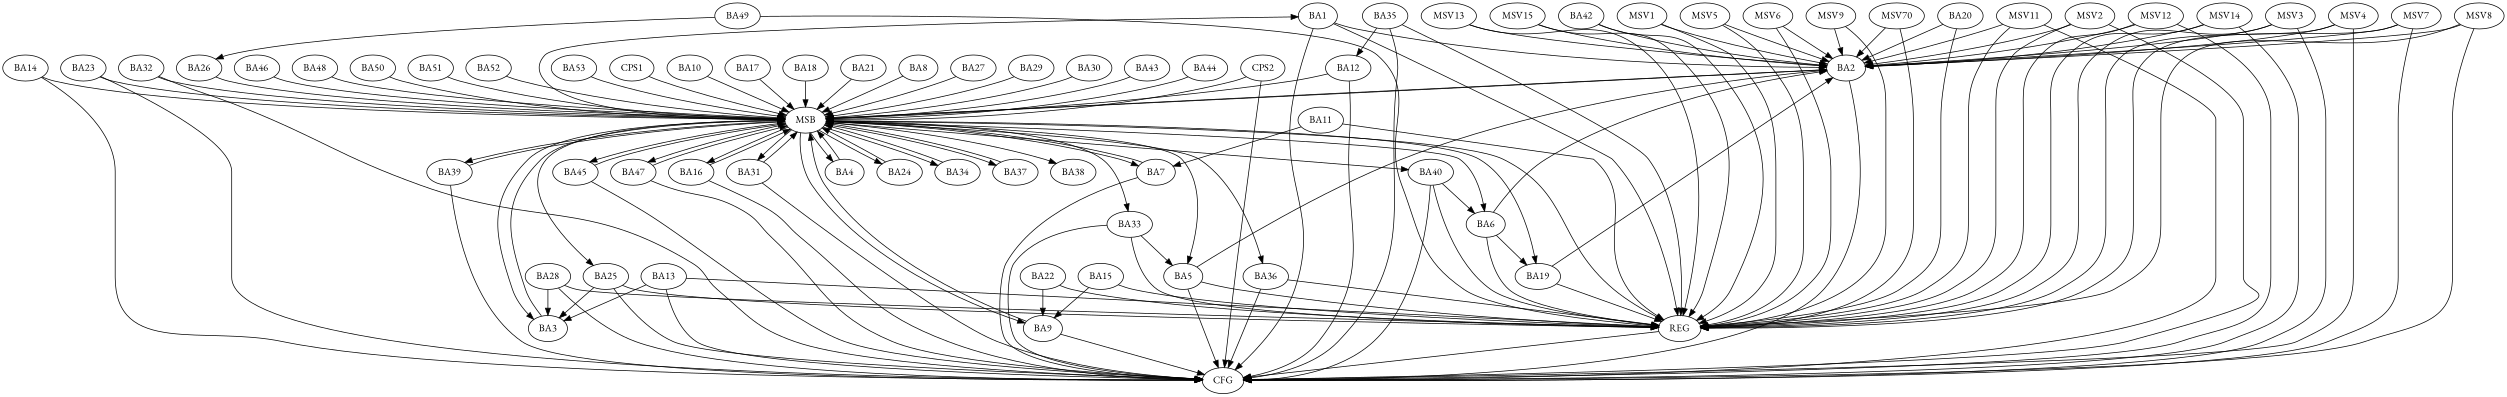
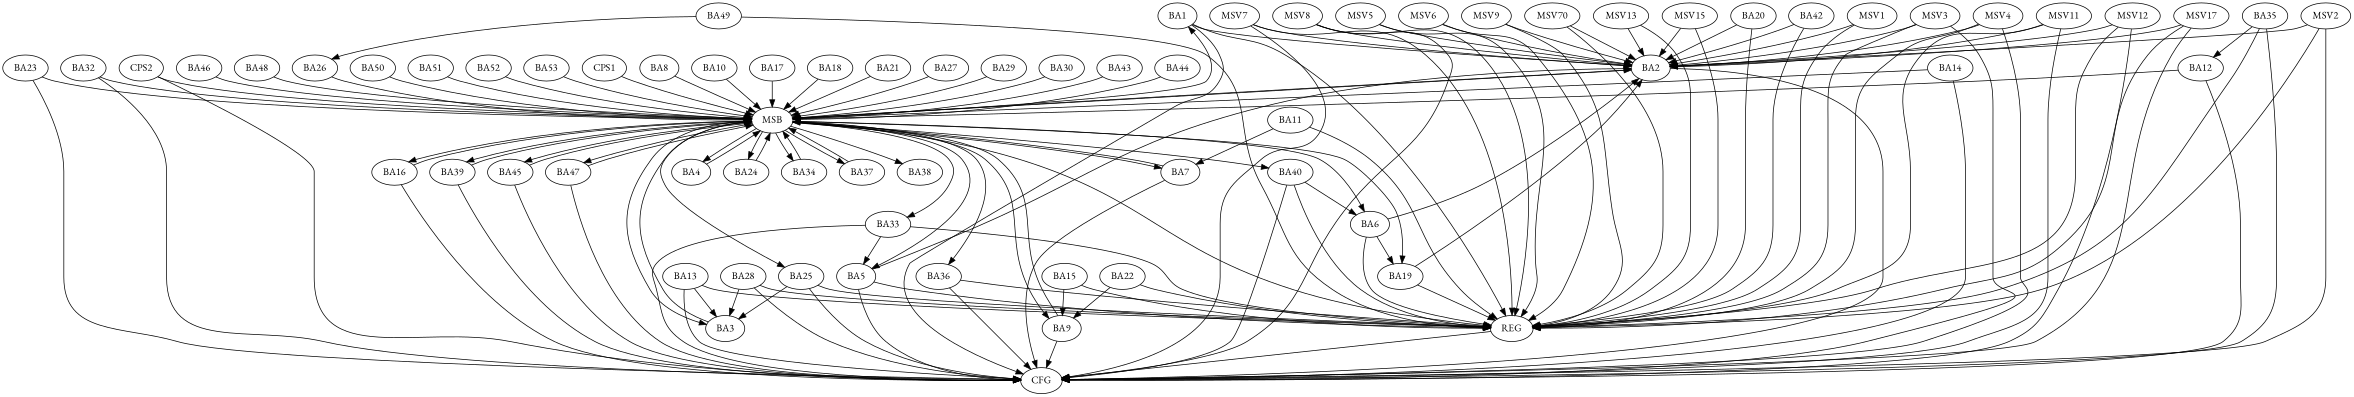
node "MSV14": label "MSV14" -> "MSV17"
node "BA31": removed
